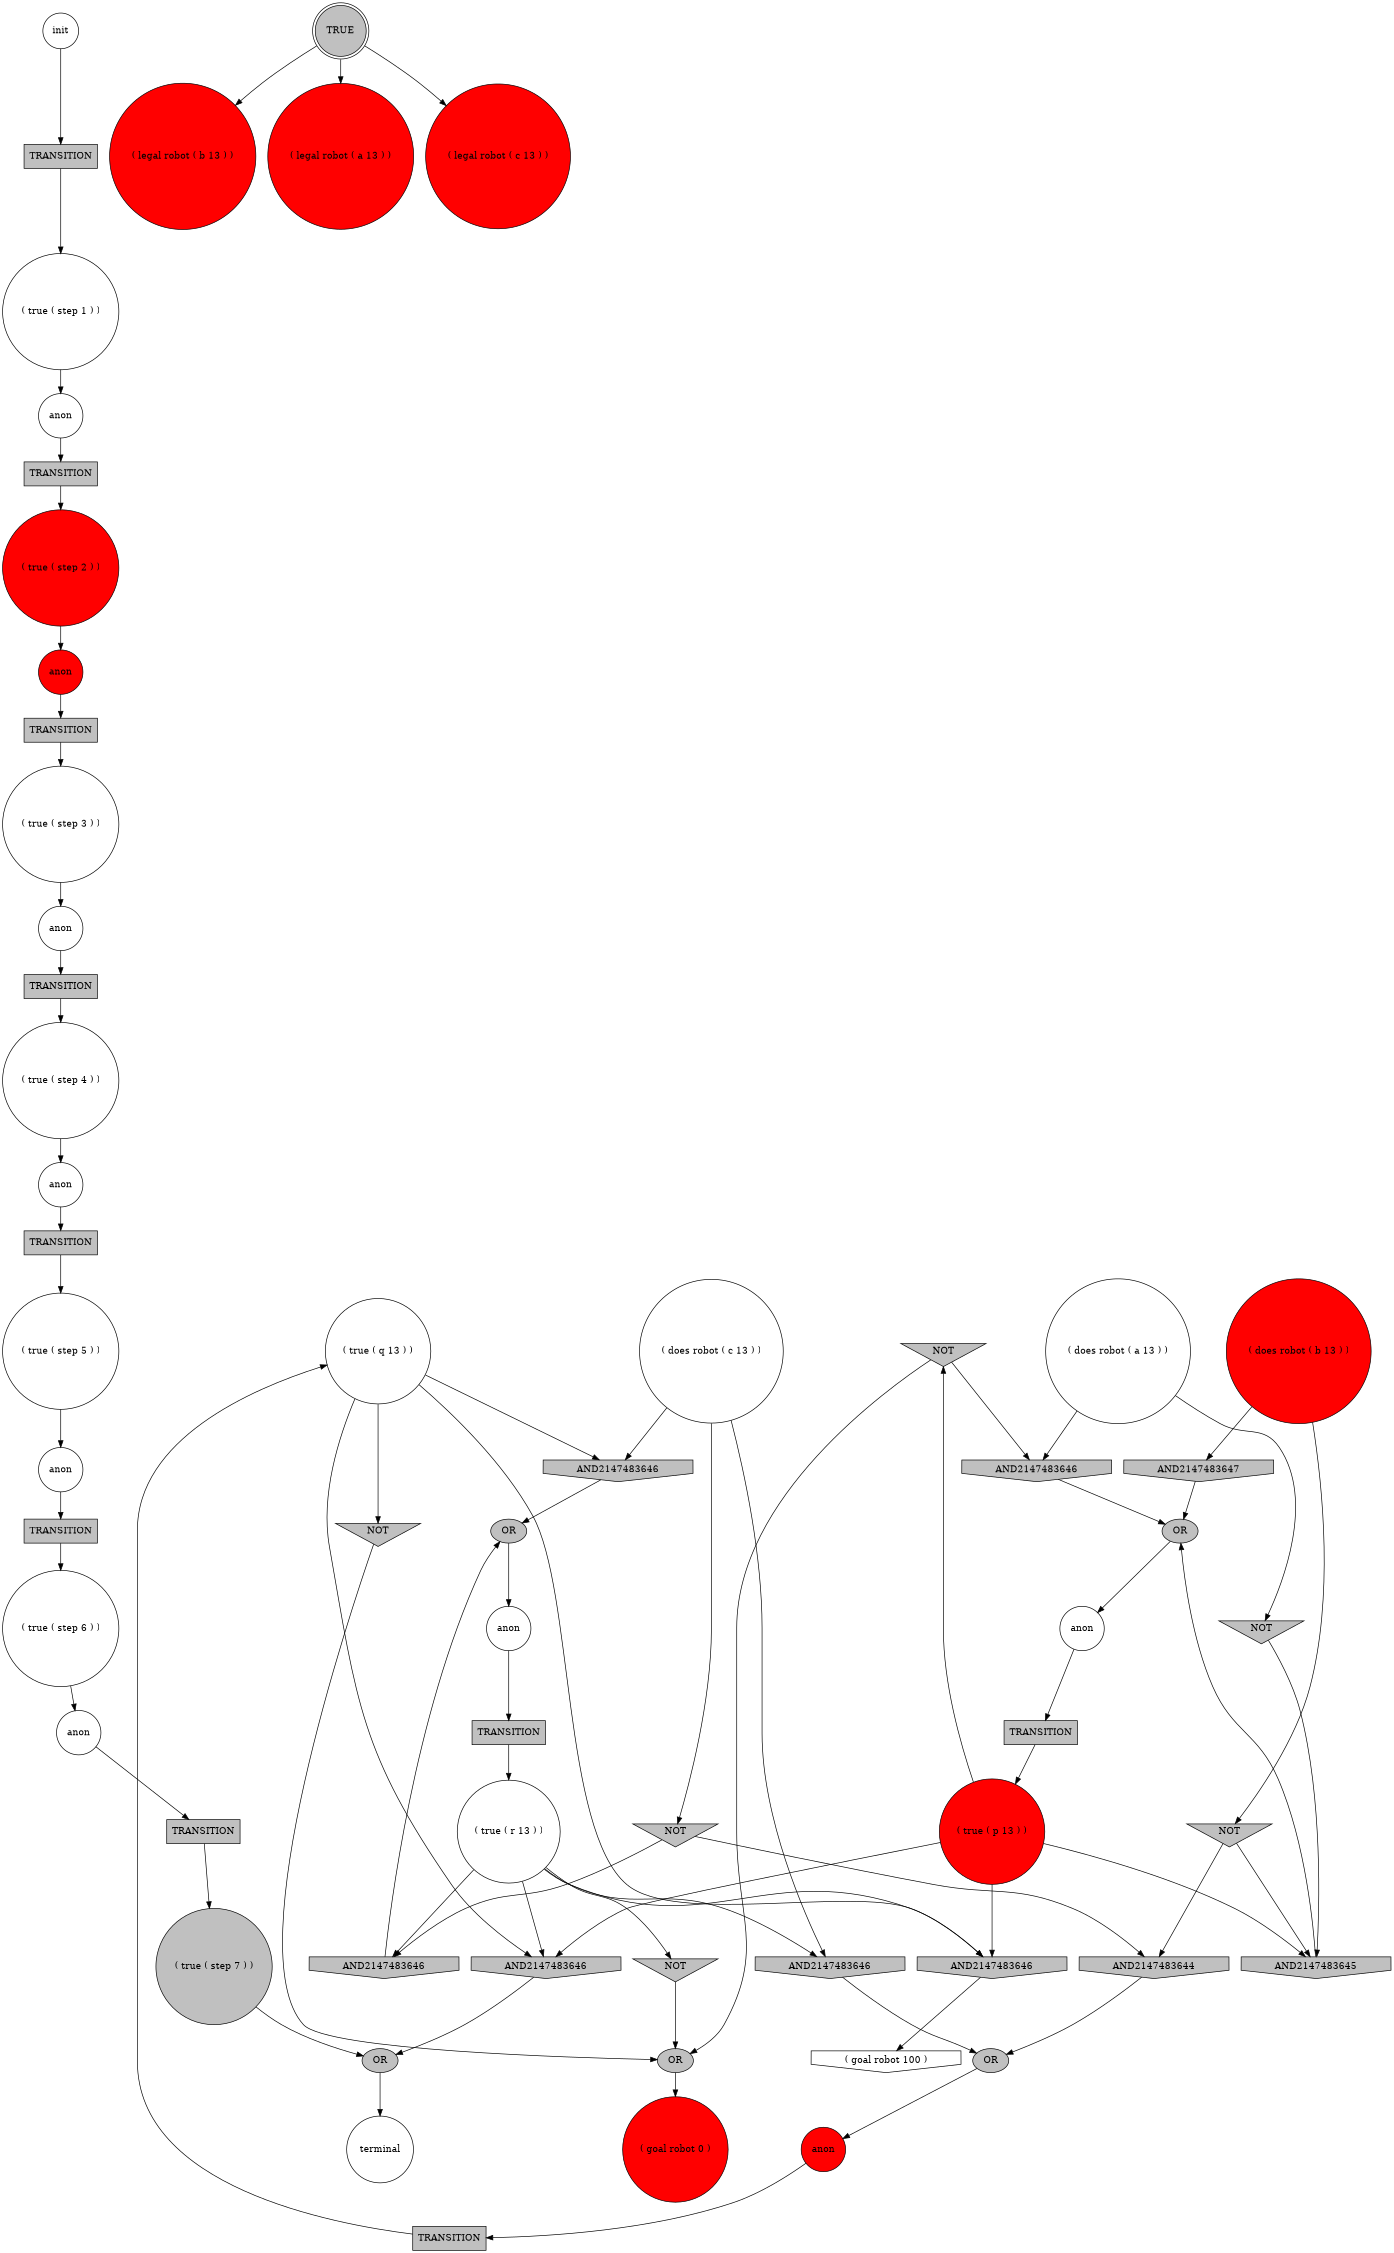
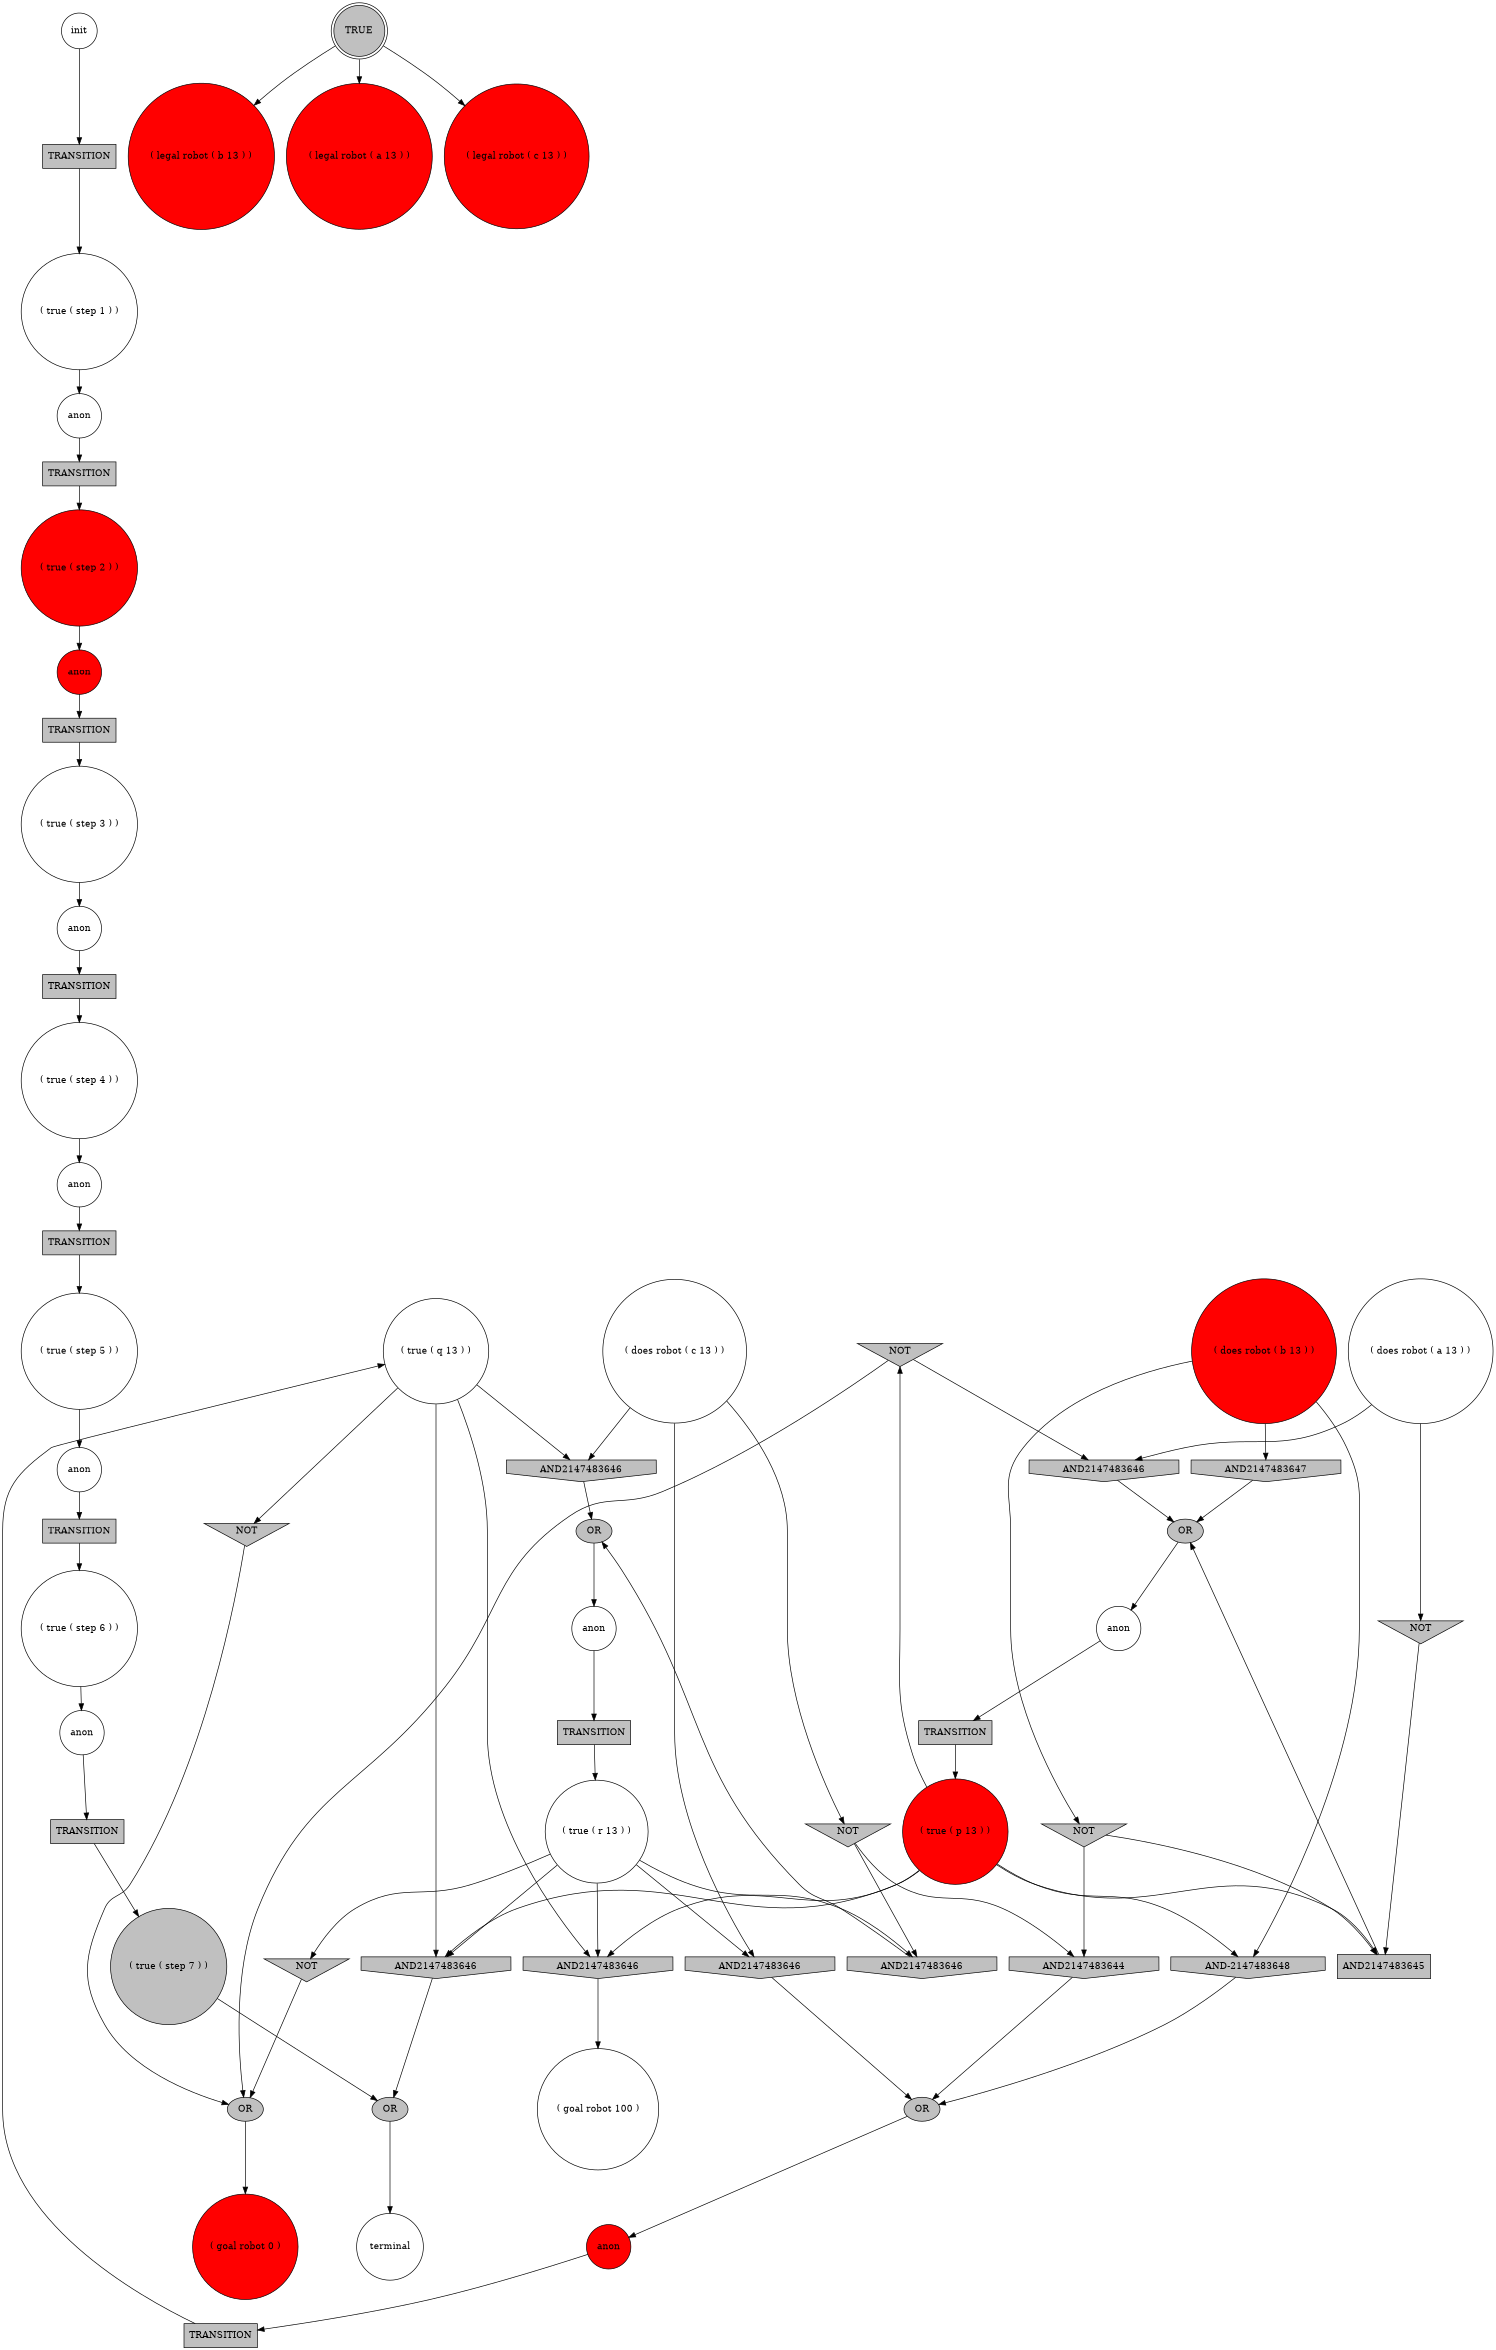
node "AND-2147483648": added
node "AND2147483645": shape invhouse -> box
node "( goal robot 100 )": shape invhouse -> circle
